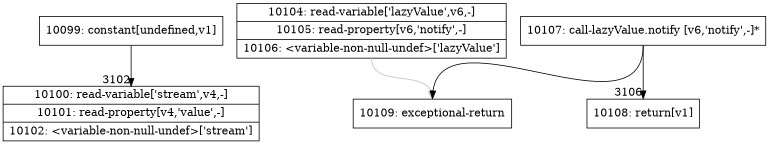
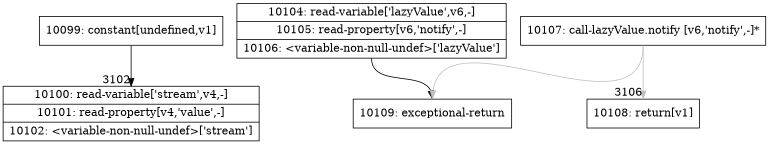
edge "10107: call-lazyValue.notify [v6,'notify',-]*" -> "10108: return[v1]": color black -> gray
edge "10107: call-lazyValue.notify [v6,'notify',-]*" -> "10109: exceptional-return": color black -> gray
edge "10104: read-variable['lazyValue',v6,-]" -> "10109: exceptional-return": color gray -> black
